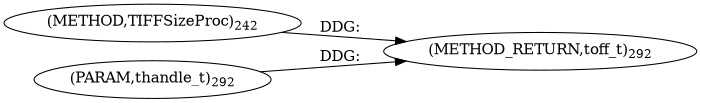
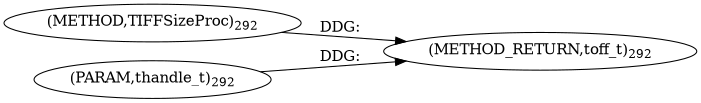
node "(METHOD,TIFFSizeProc)": text "242" -> "292"
